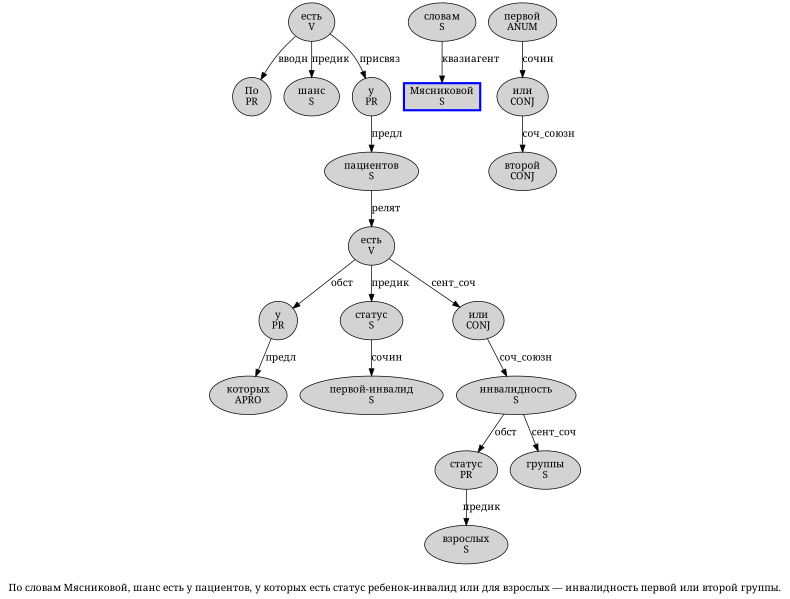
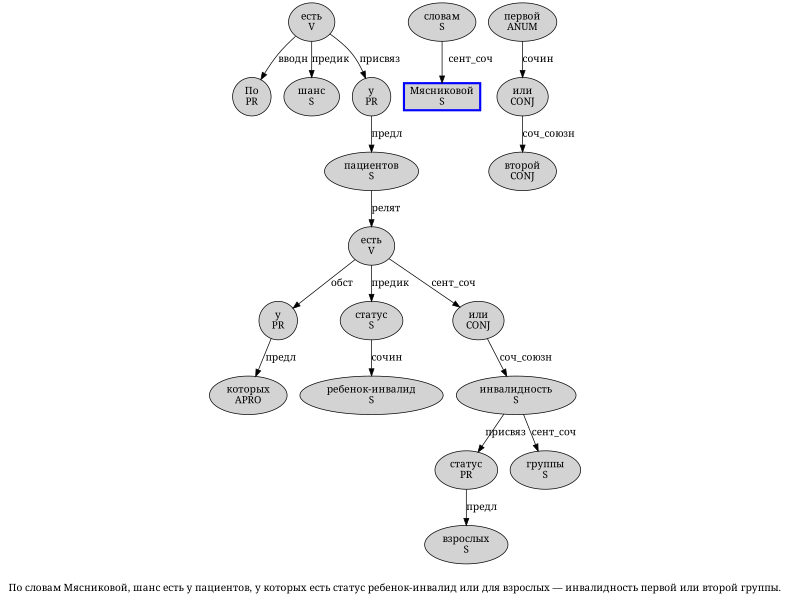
edge "словам S" -> "Мясниковой S": label "квазиагент" -> "сент_соч"
node "первой-инвалид S": label "первой-инвалид S" -> "ребенок-инвалид S"
edge "инвалидность S" -> "статус PR": label "обст" -> "присвяз"
edge "статус PR" -> "взрослых S": label "предик" -> "предл"
